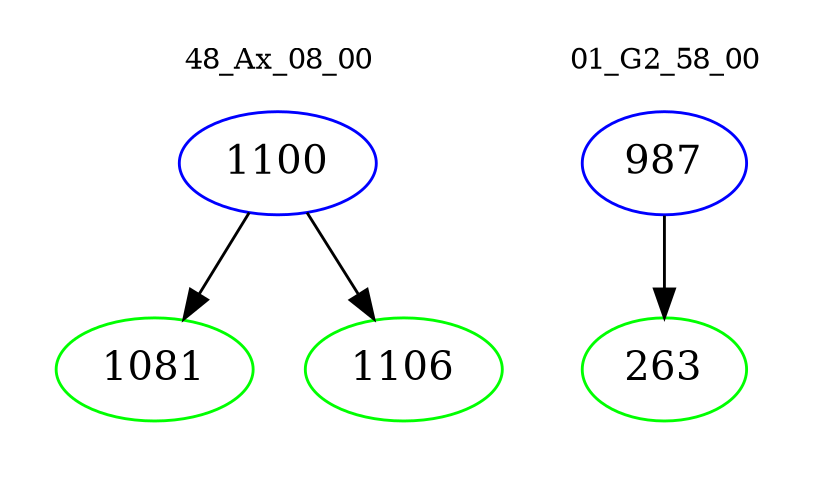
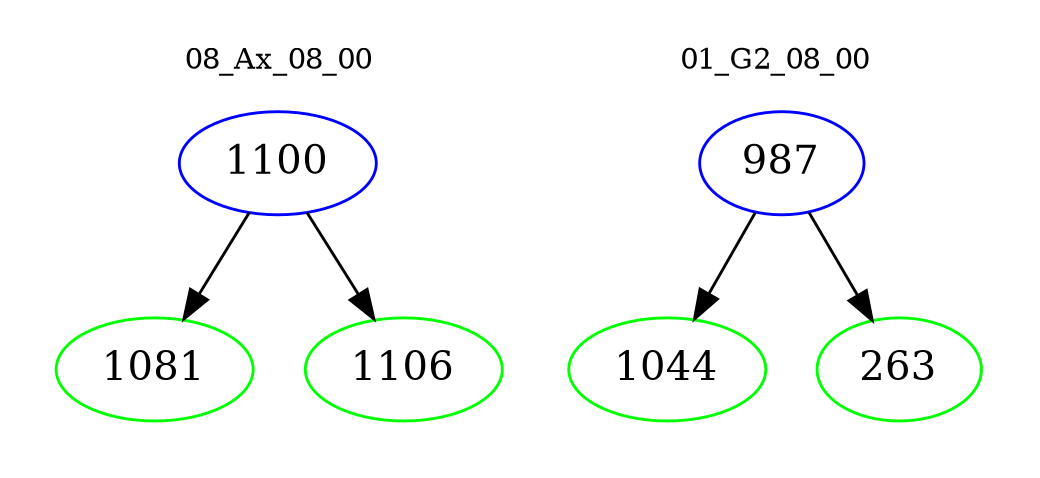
cluster "48_Ax_08_00": label "48_Ax_08_00" -> "08_Ax_08_00"
cluster "01_G2_58_00": label "01_G2_58_00" -> "01_G2_08_00"
node "1044": added
